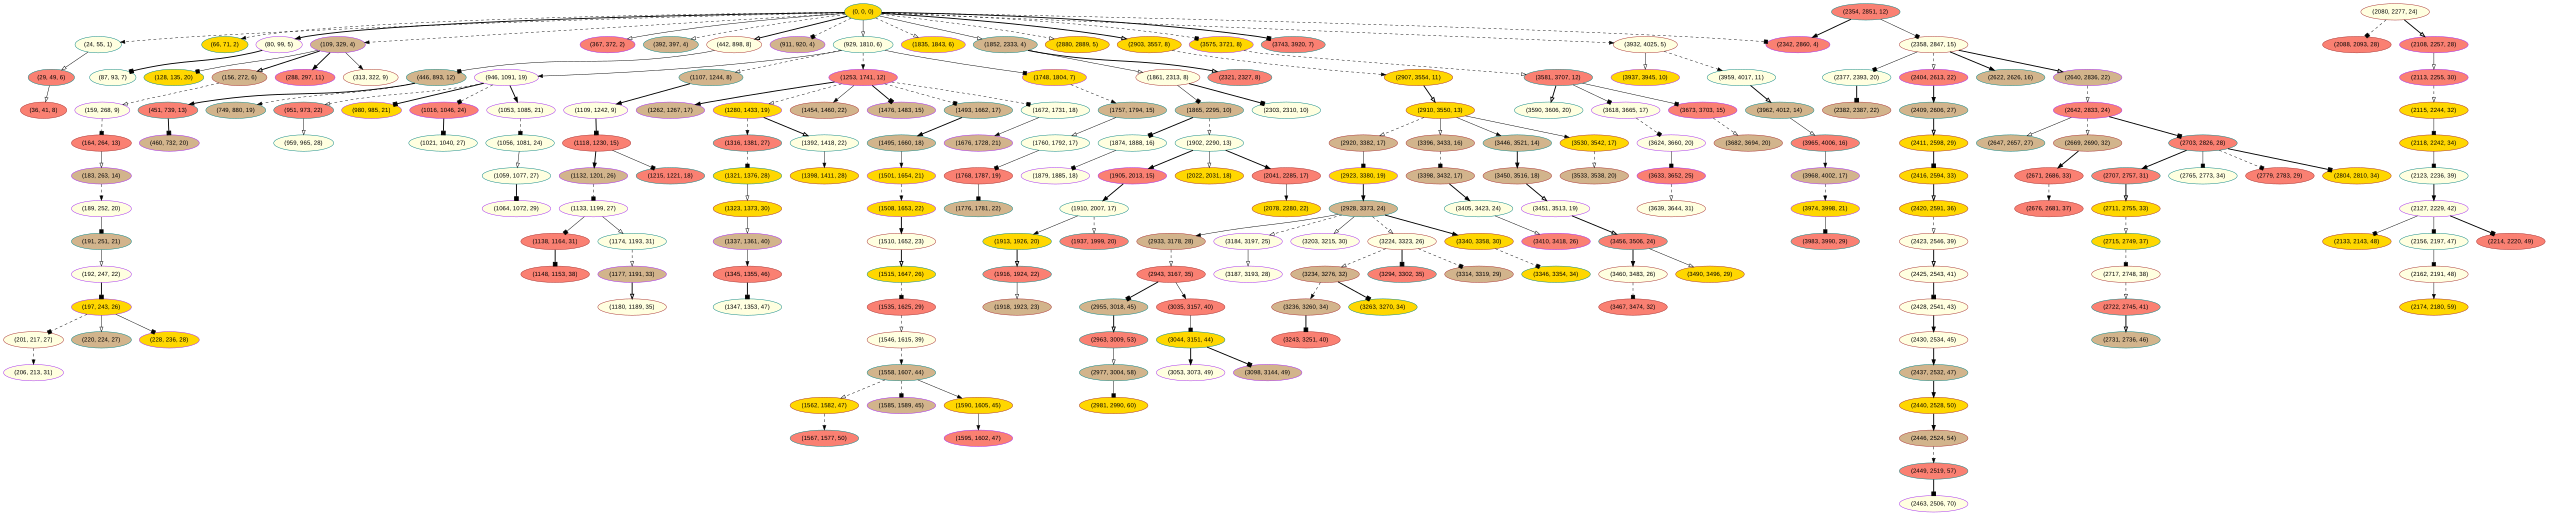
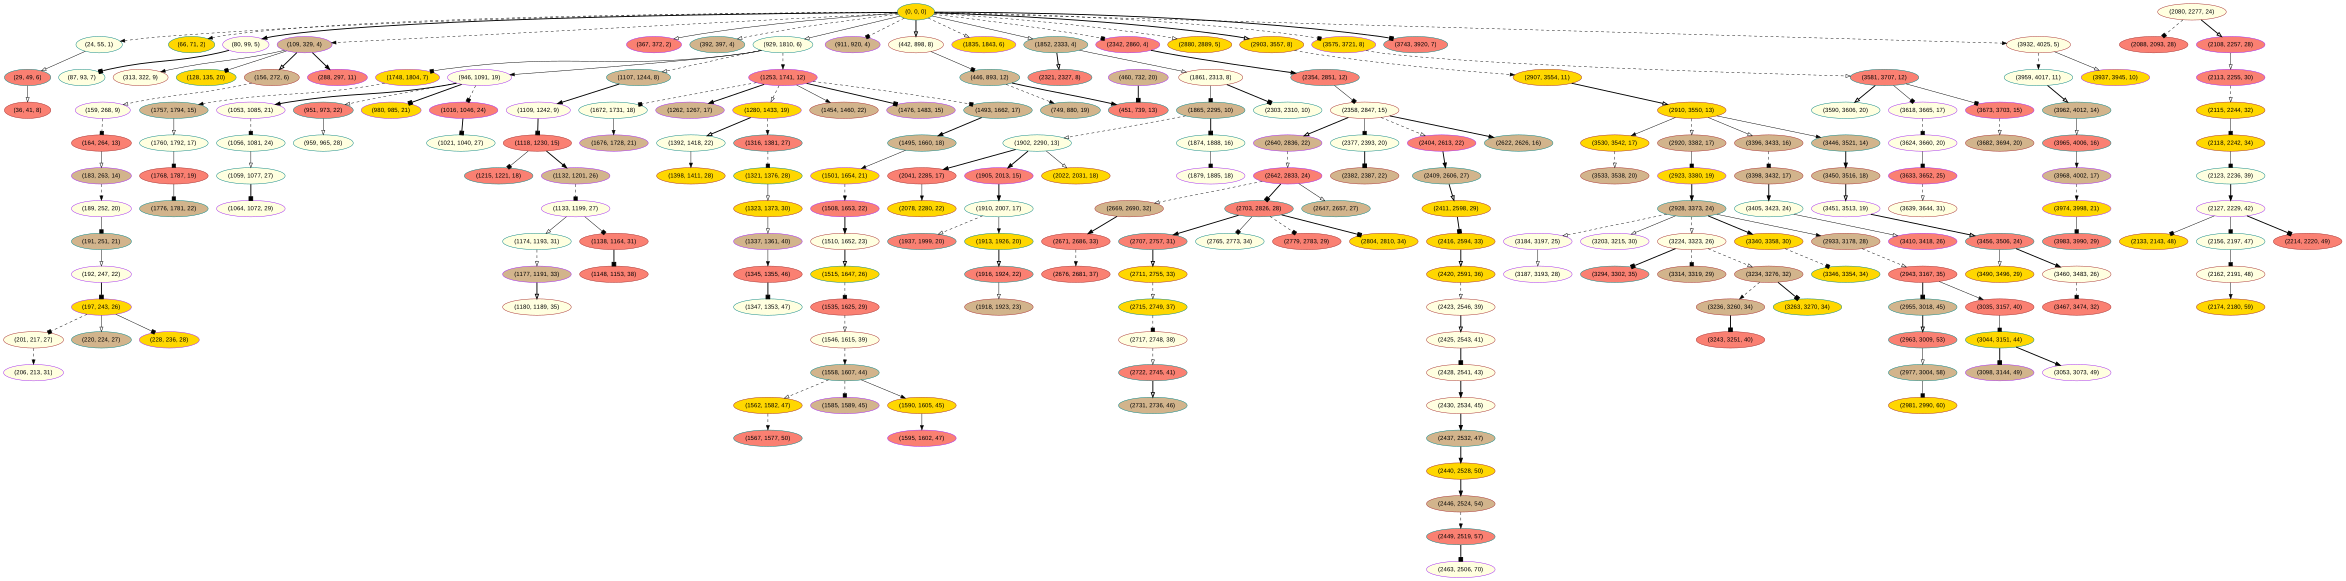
edge "(2354, 2851, 12)" -> "(2342, 2860, 4)": reversed
edge "(451, 739, 13)" -> "(460, 732, 20)": reversed
node "(1508, 1653, 22)": fillcolor gold -> salmon
